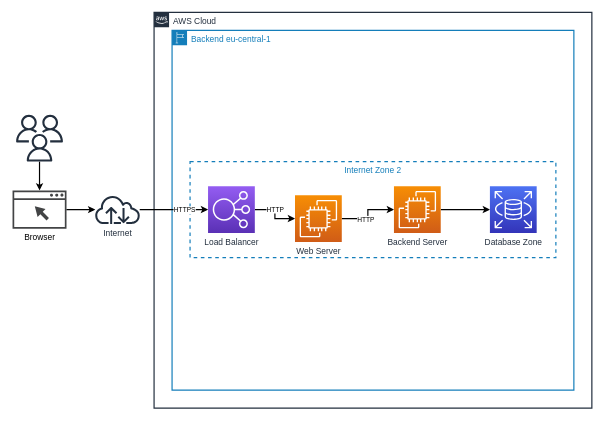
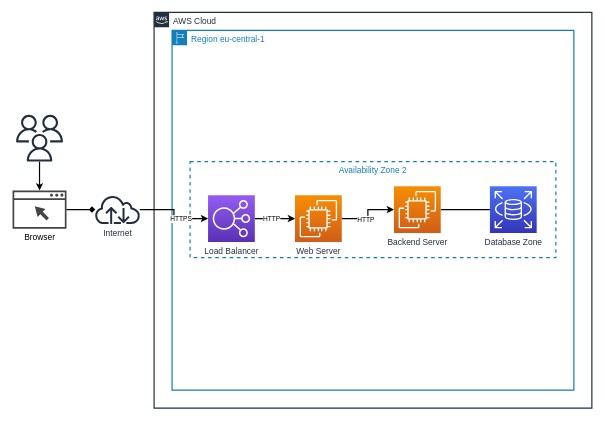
node "Backend eu-central-1": label "Backend eu-central-1" -> "Region eu-central-1"
node "Internet Zone 2": label "Internet Zone 2" -> "Availability Zone 2"
edge "Browser" -> "Internet": arrowhead classic -> diamond
node "Load Balancer": moved (231, 210) -> (231, 219)
edge "Backend Server" -> "Database Zone": arrowhead classic -> none
